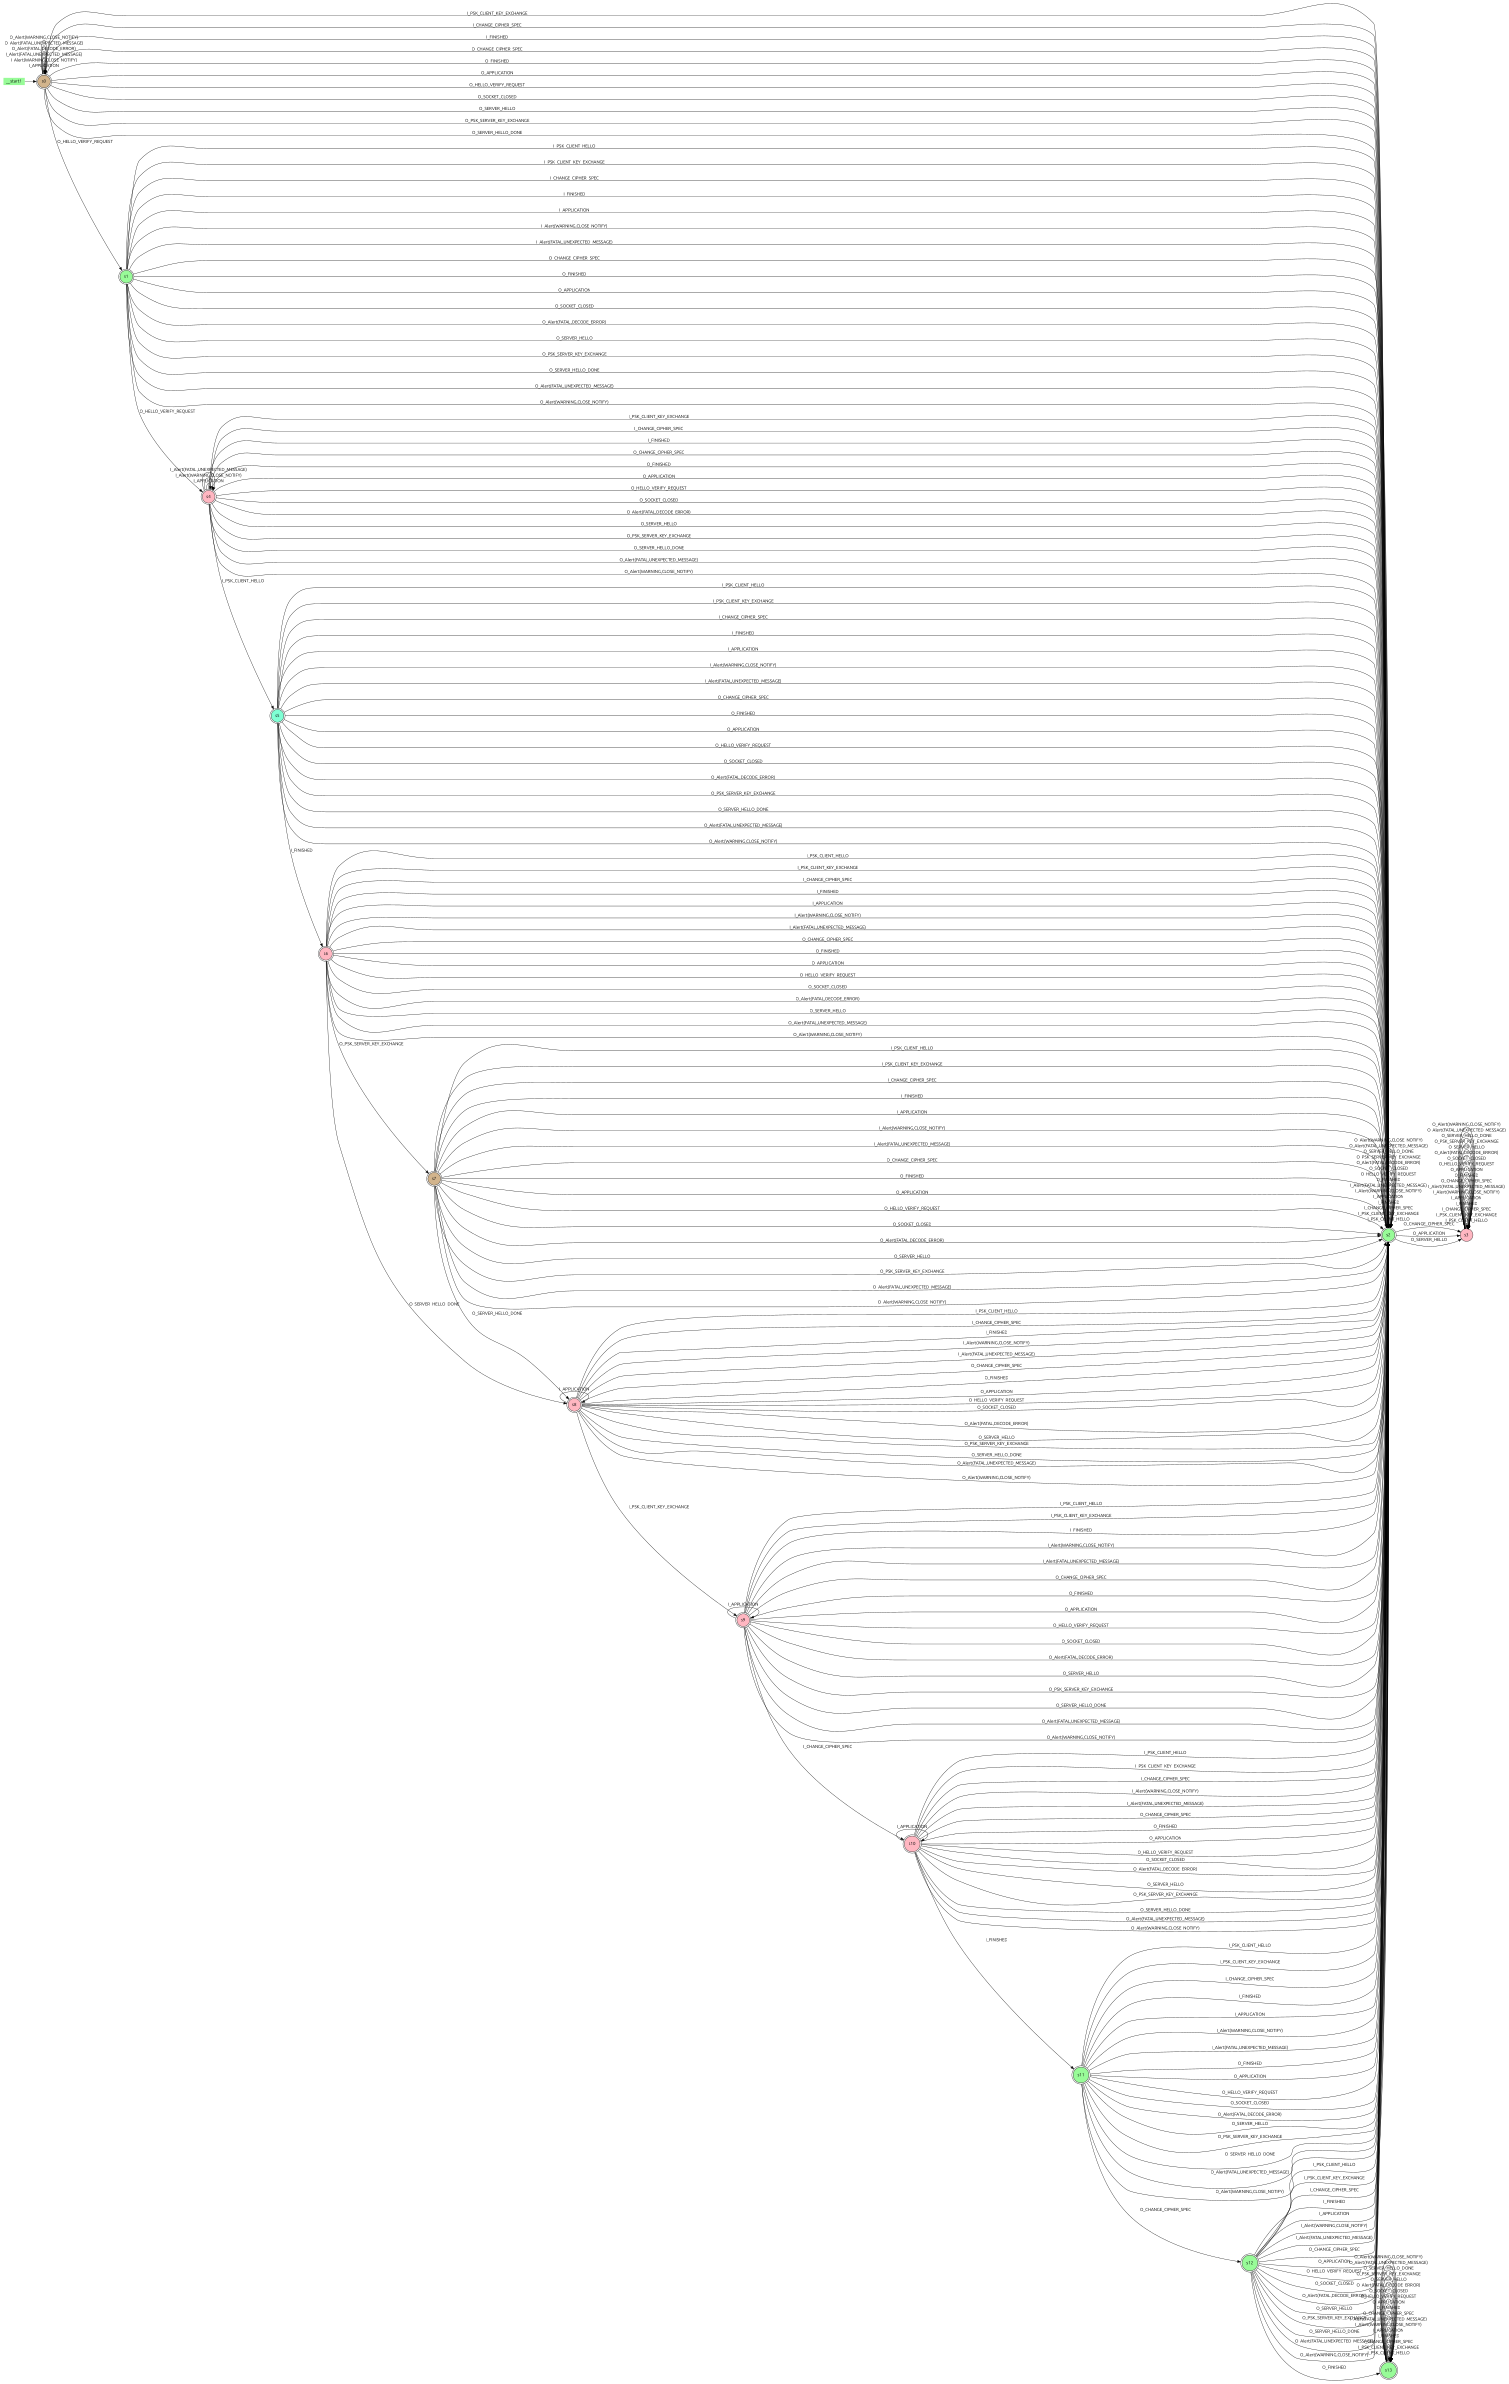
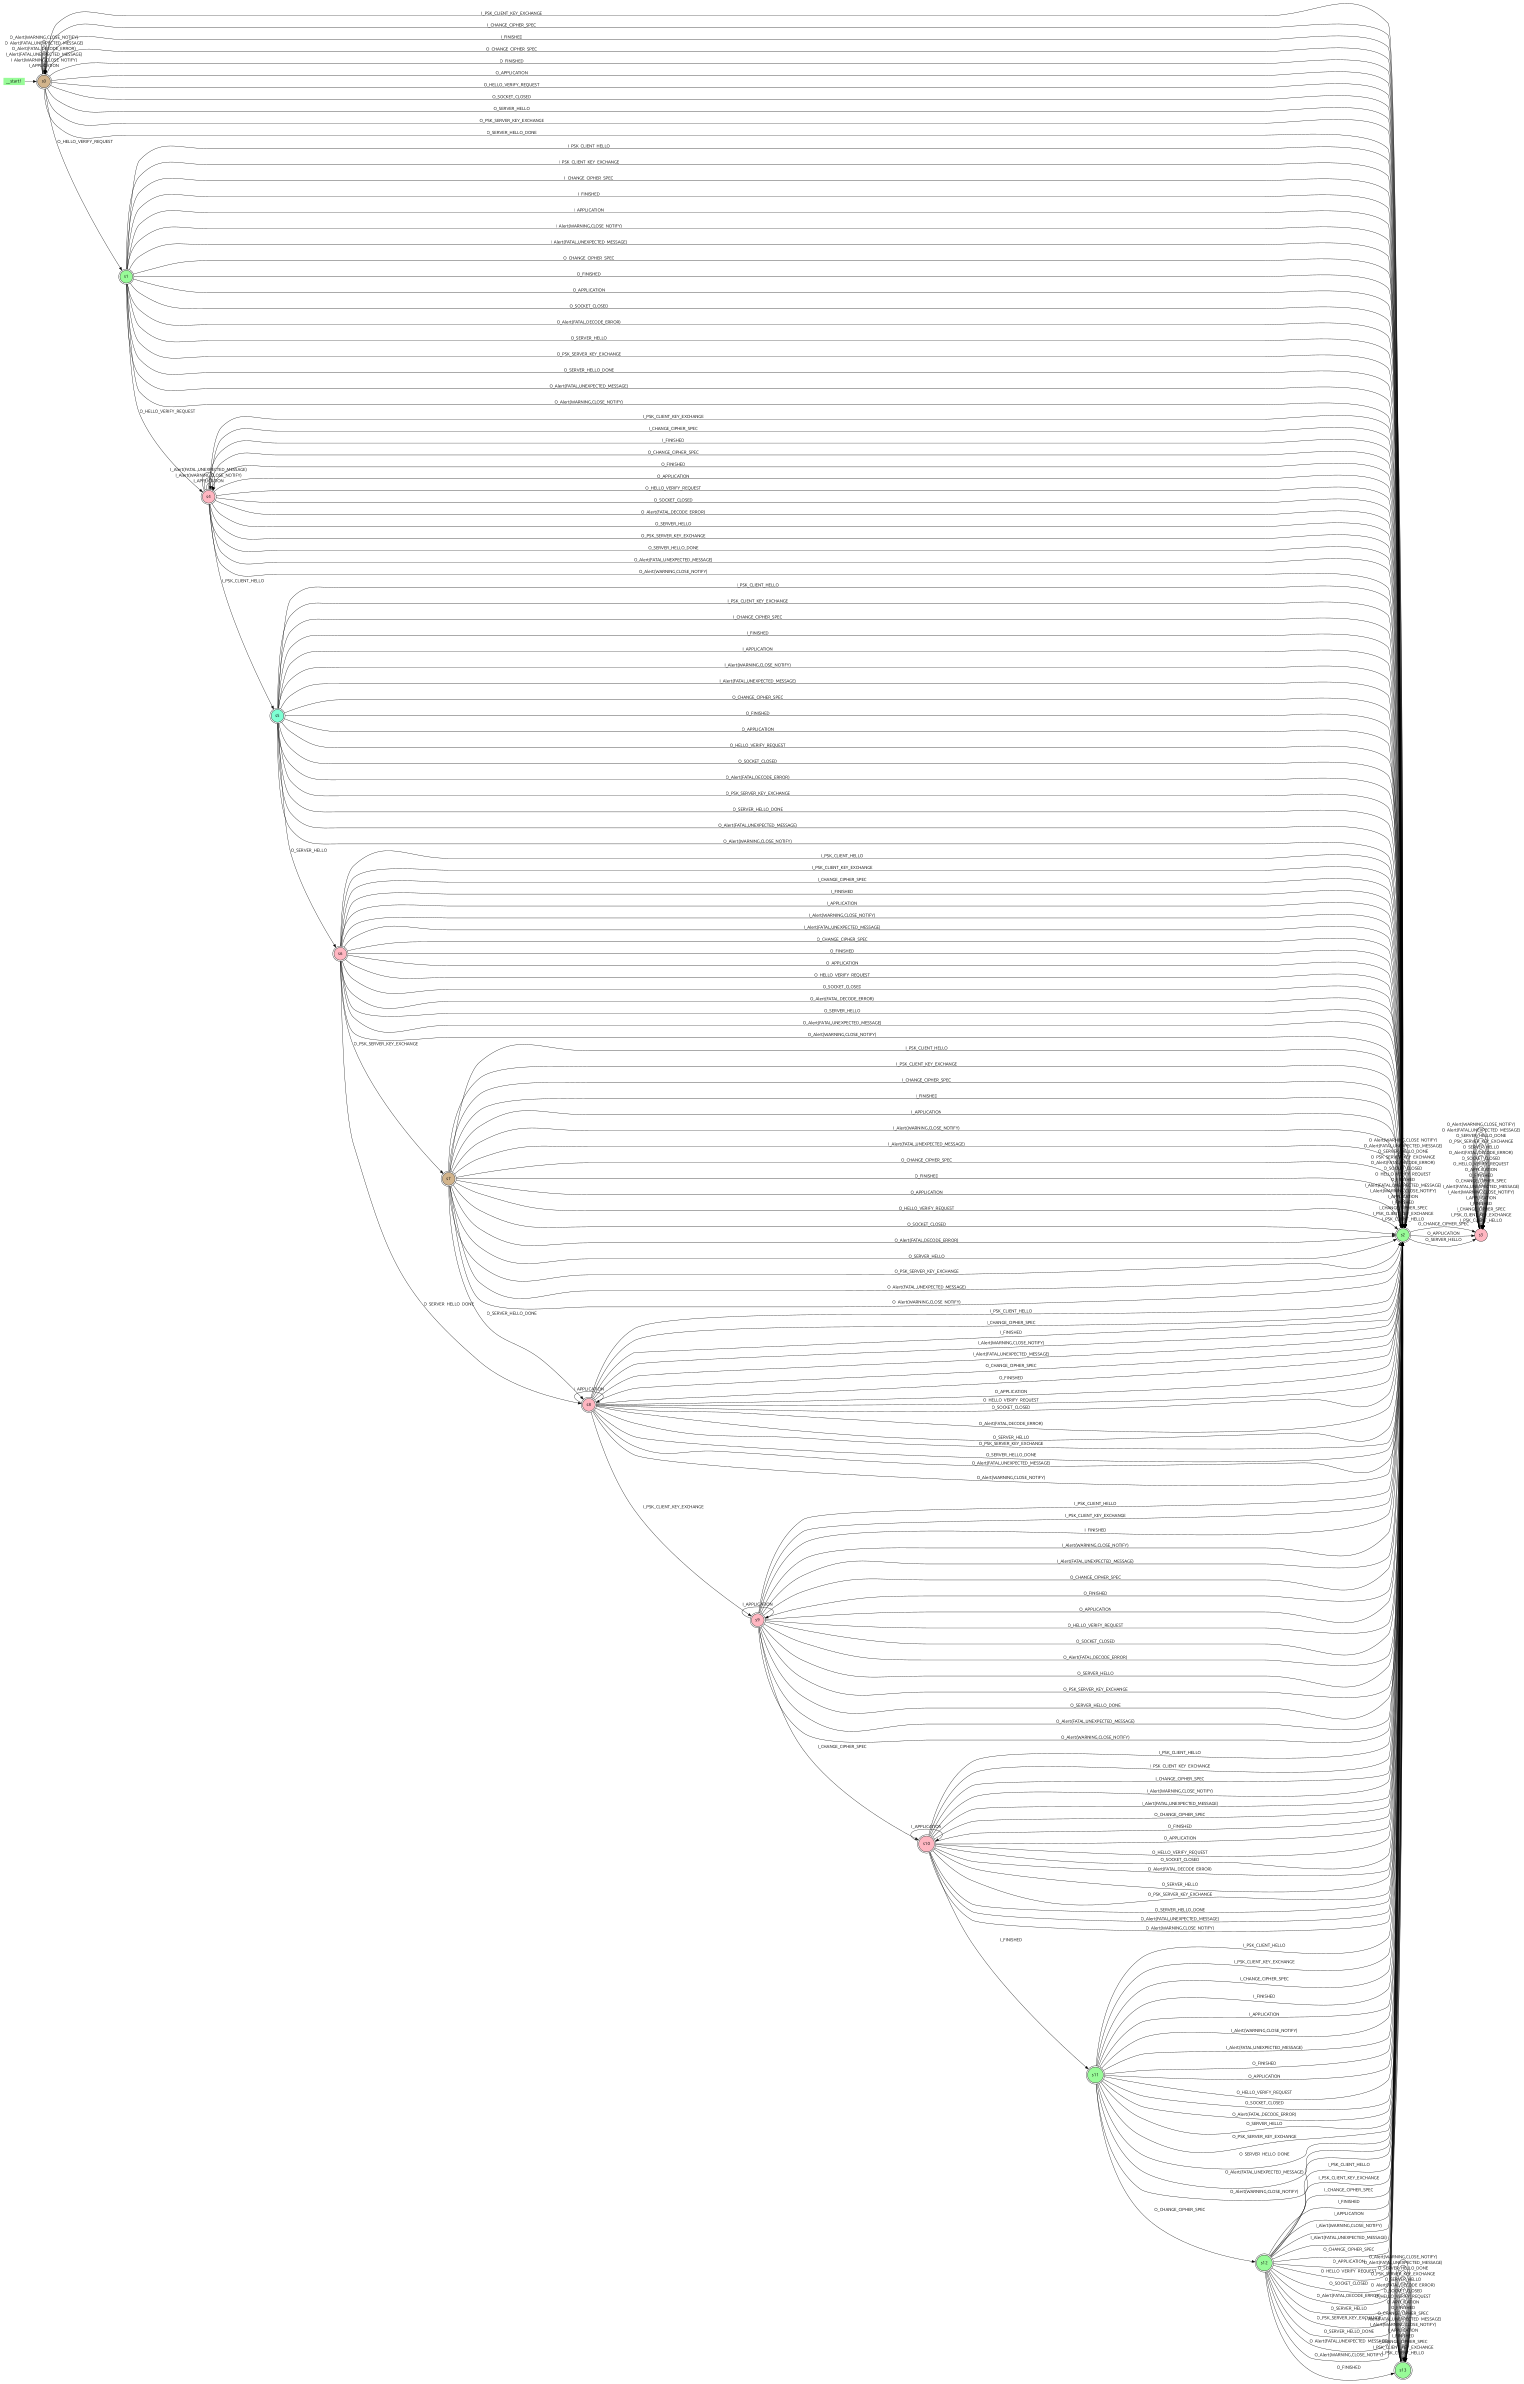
edge "s5" -> "s6": label "I_FINISHED" -> "O_SERVER_HELLO"
